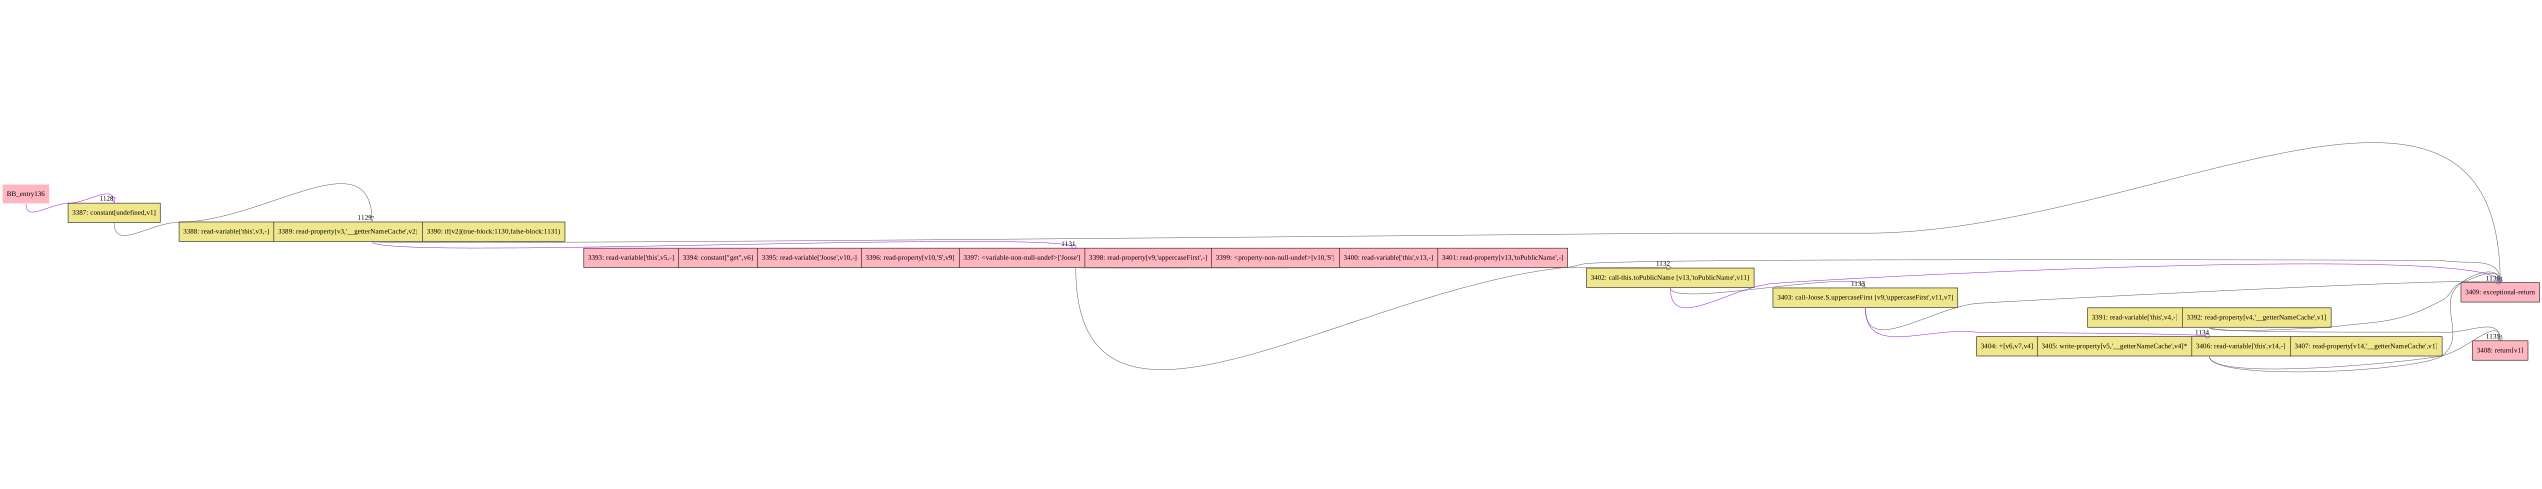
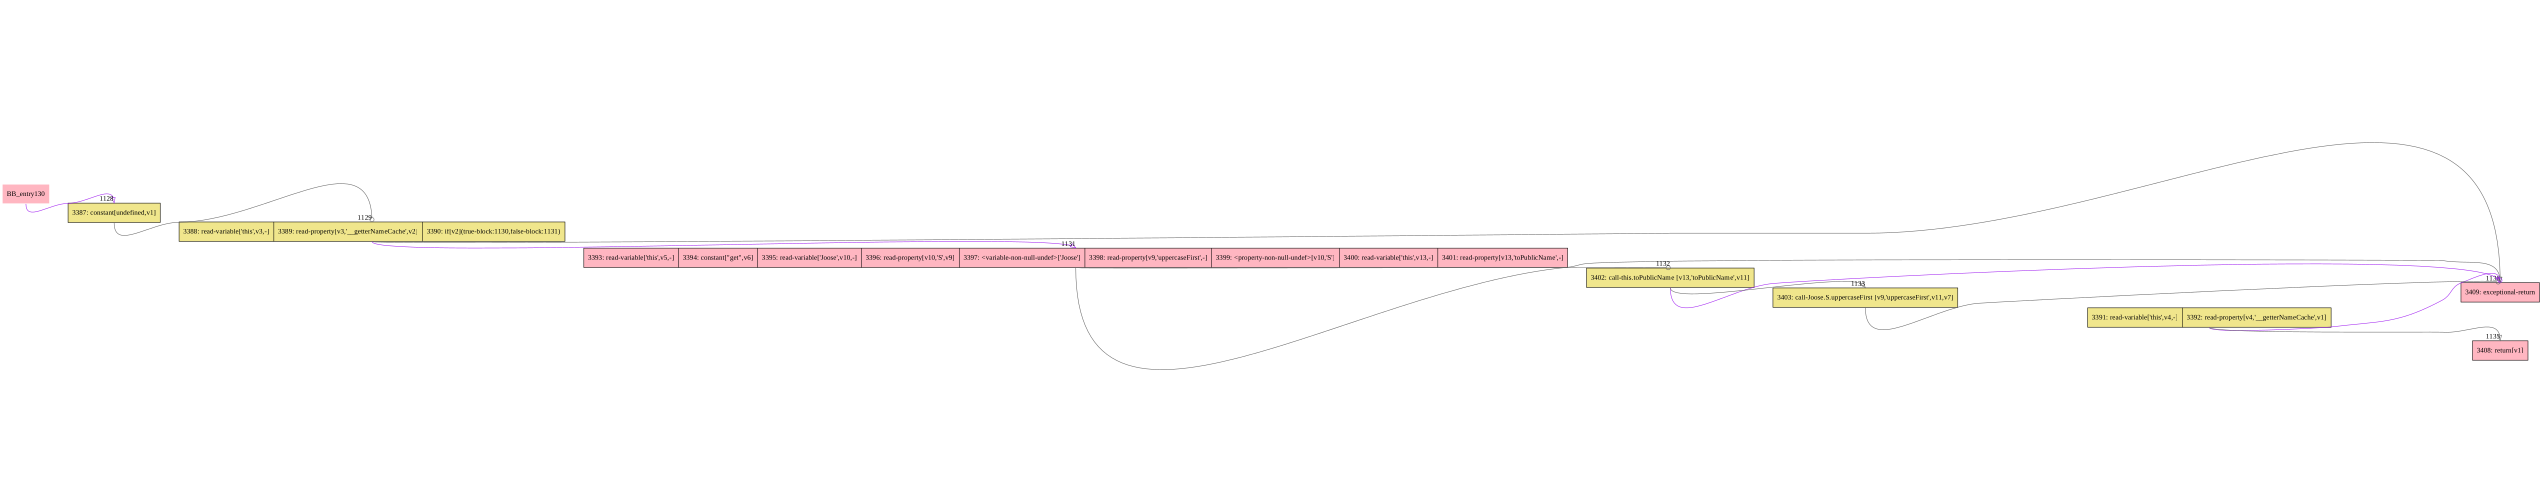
node "BB_entry136": label "BB_entry136" -> "BB_entry130"
edge "3387: constant[undefined,v1]" -> "3388: read-variable['this',v3,-]": arrowhead onormal -> odot
edge "3388: read-variable['this',v3,-]" -> "3393: read-variable['this',v5,-]": arrowhead odot -> onormal
edge "3402: call-this.toPublicName [v13,'toPublicName',v11]" -> "3409: exceptional-return": arrowhead odot -> onormal
edge "3391: read-variable['this',v4,-]" -> "3409: exceptional-return": color gray40 -> purple
node "3404: +[v6,v7,v4]": removed
